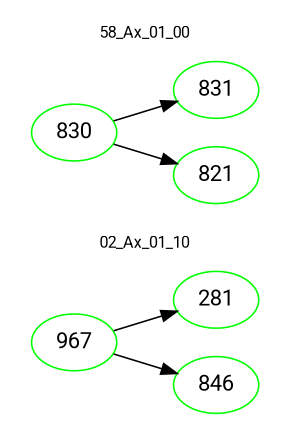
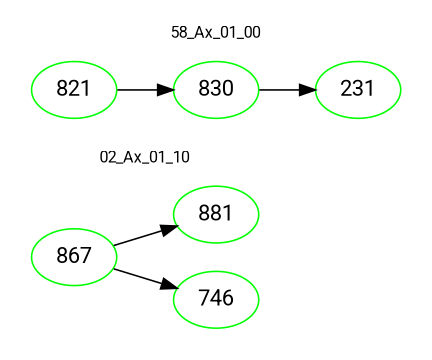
node "831": label "831" -> "231"
edge "830" -> "821": reversed
node "281": label "281" -> "881"
node "967": label "967" -> "867"
node "846": label "846" -> "746"
